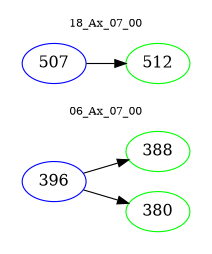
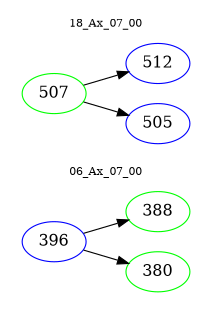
node "507": color blue -> green
node "512": color green -> blue
node "505": added
